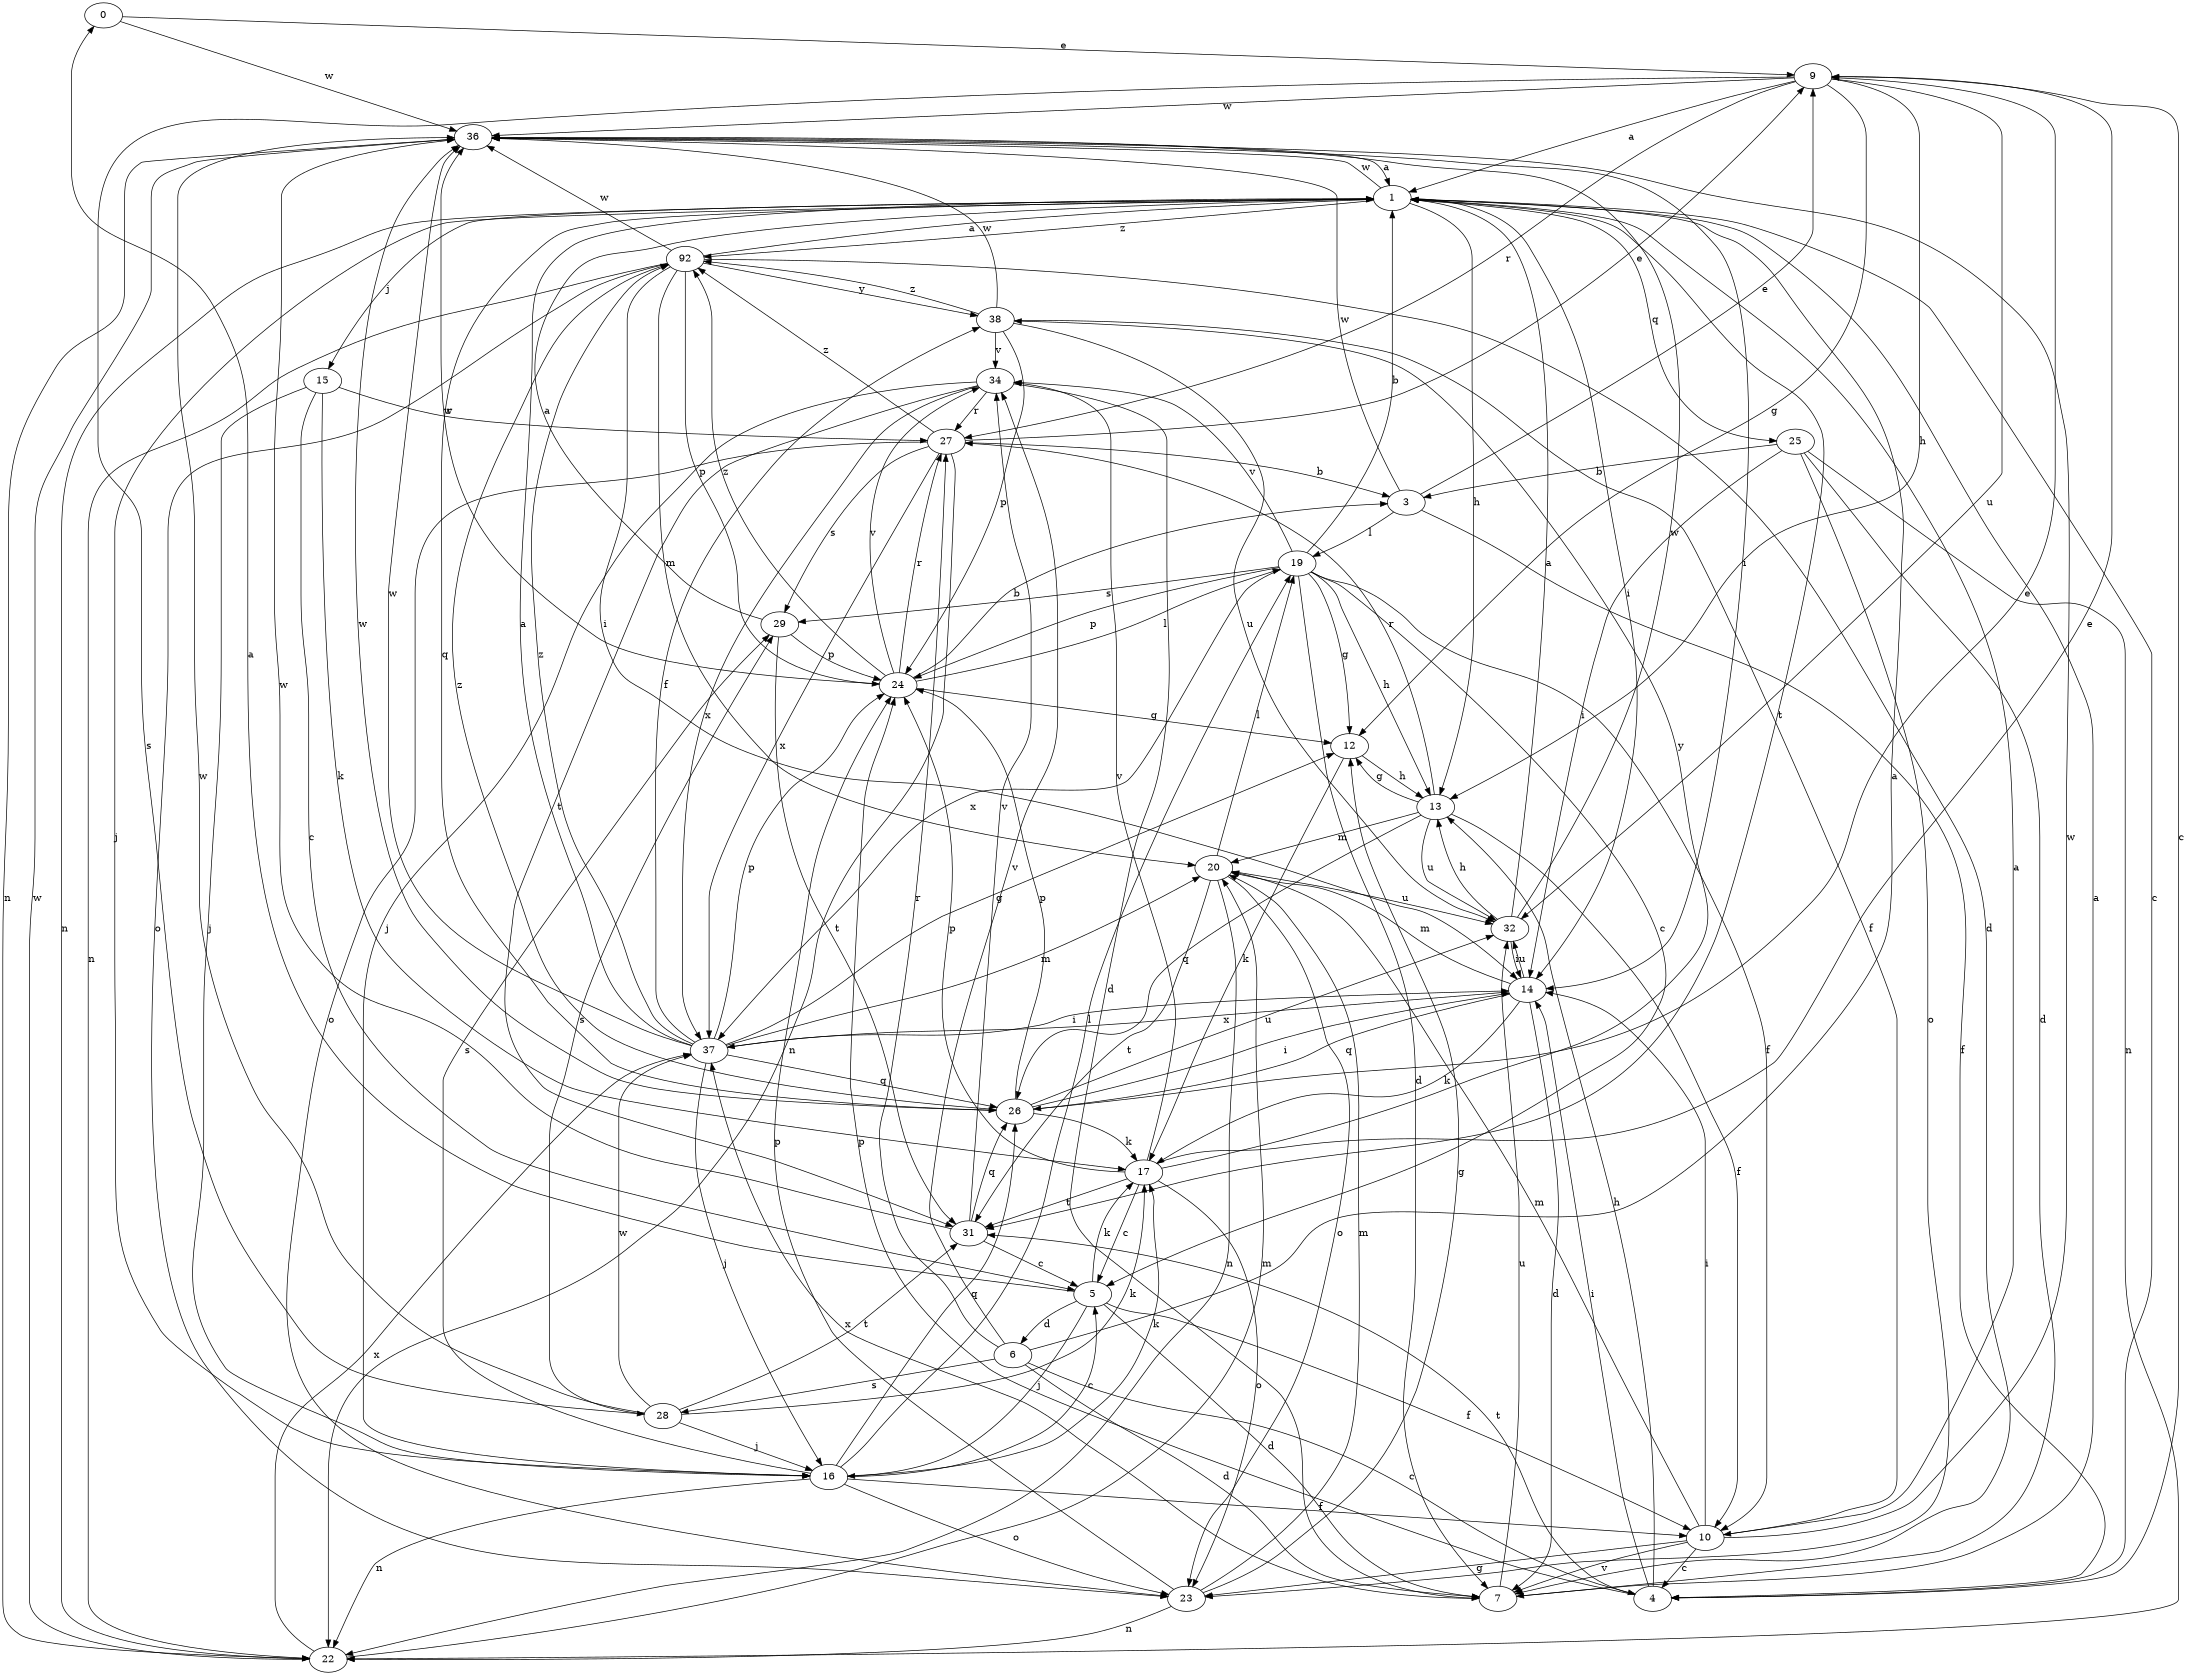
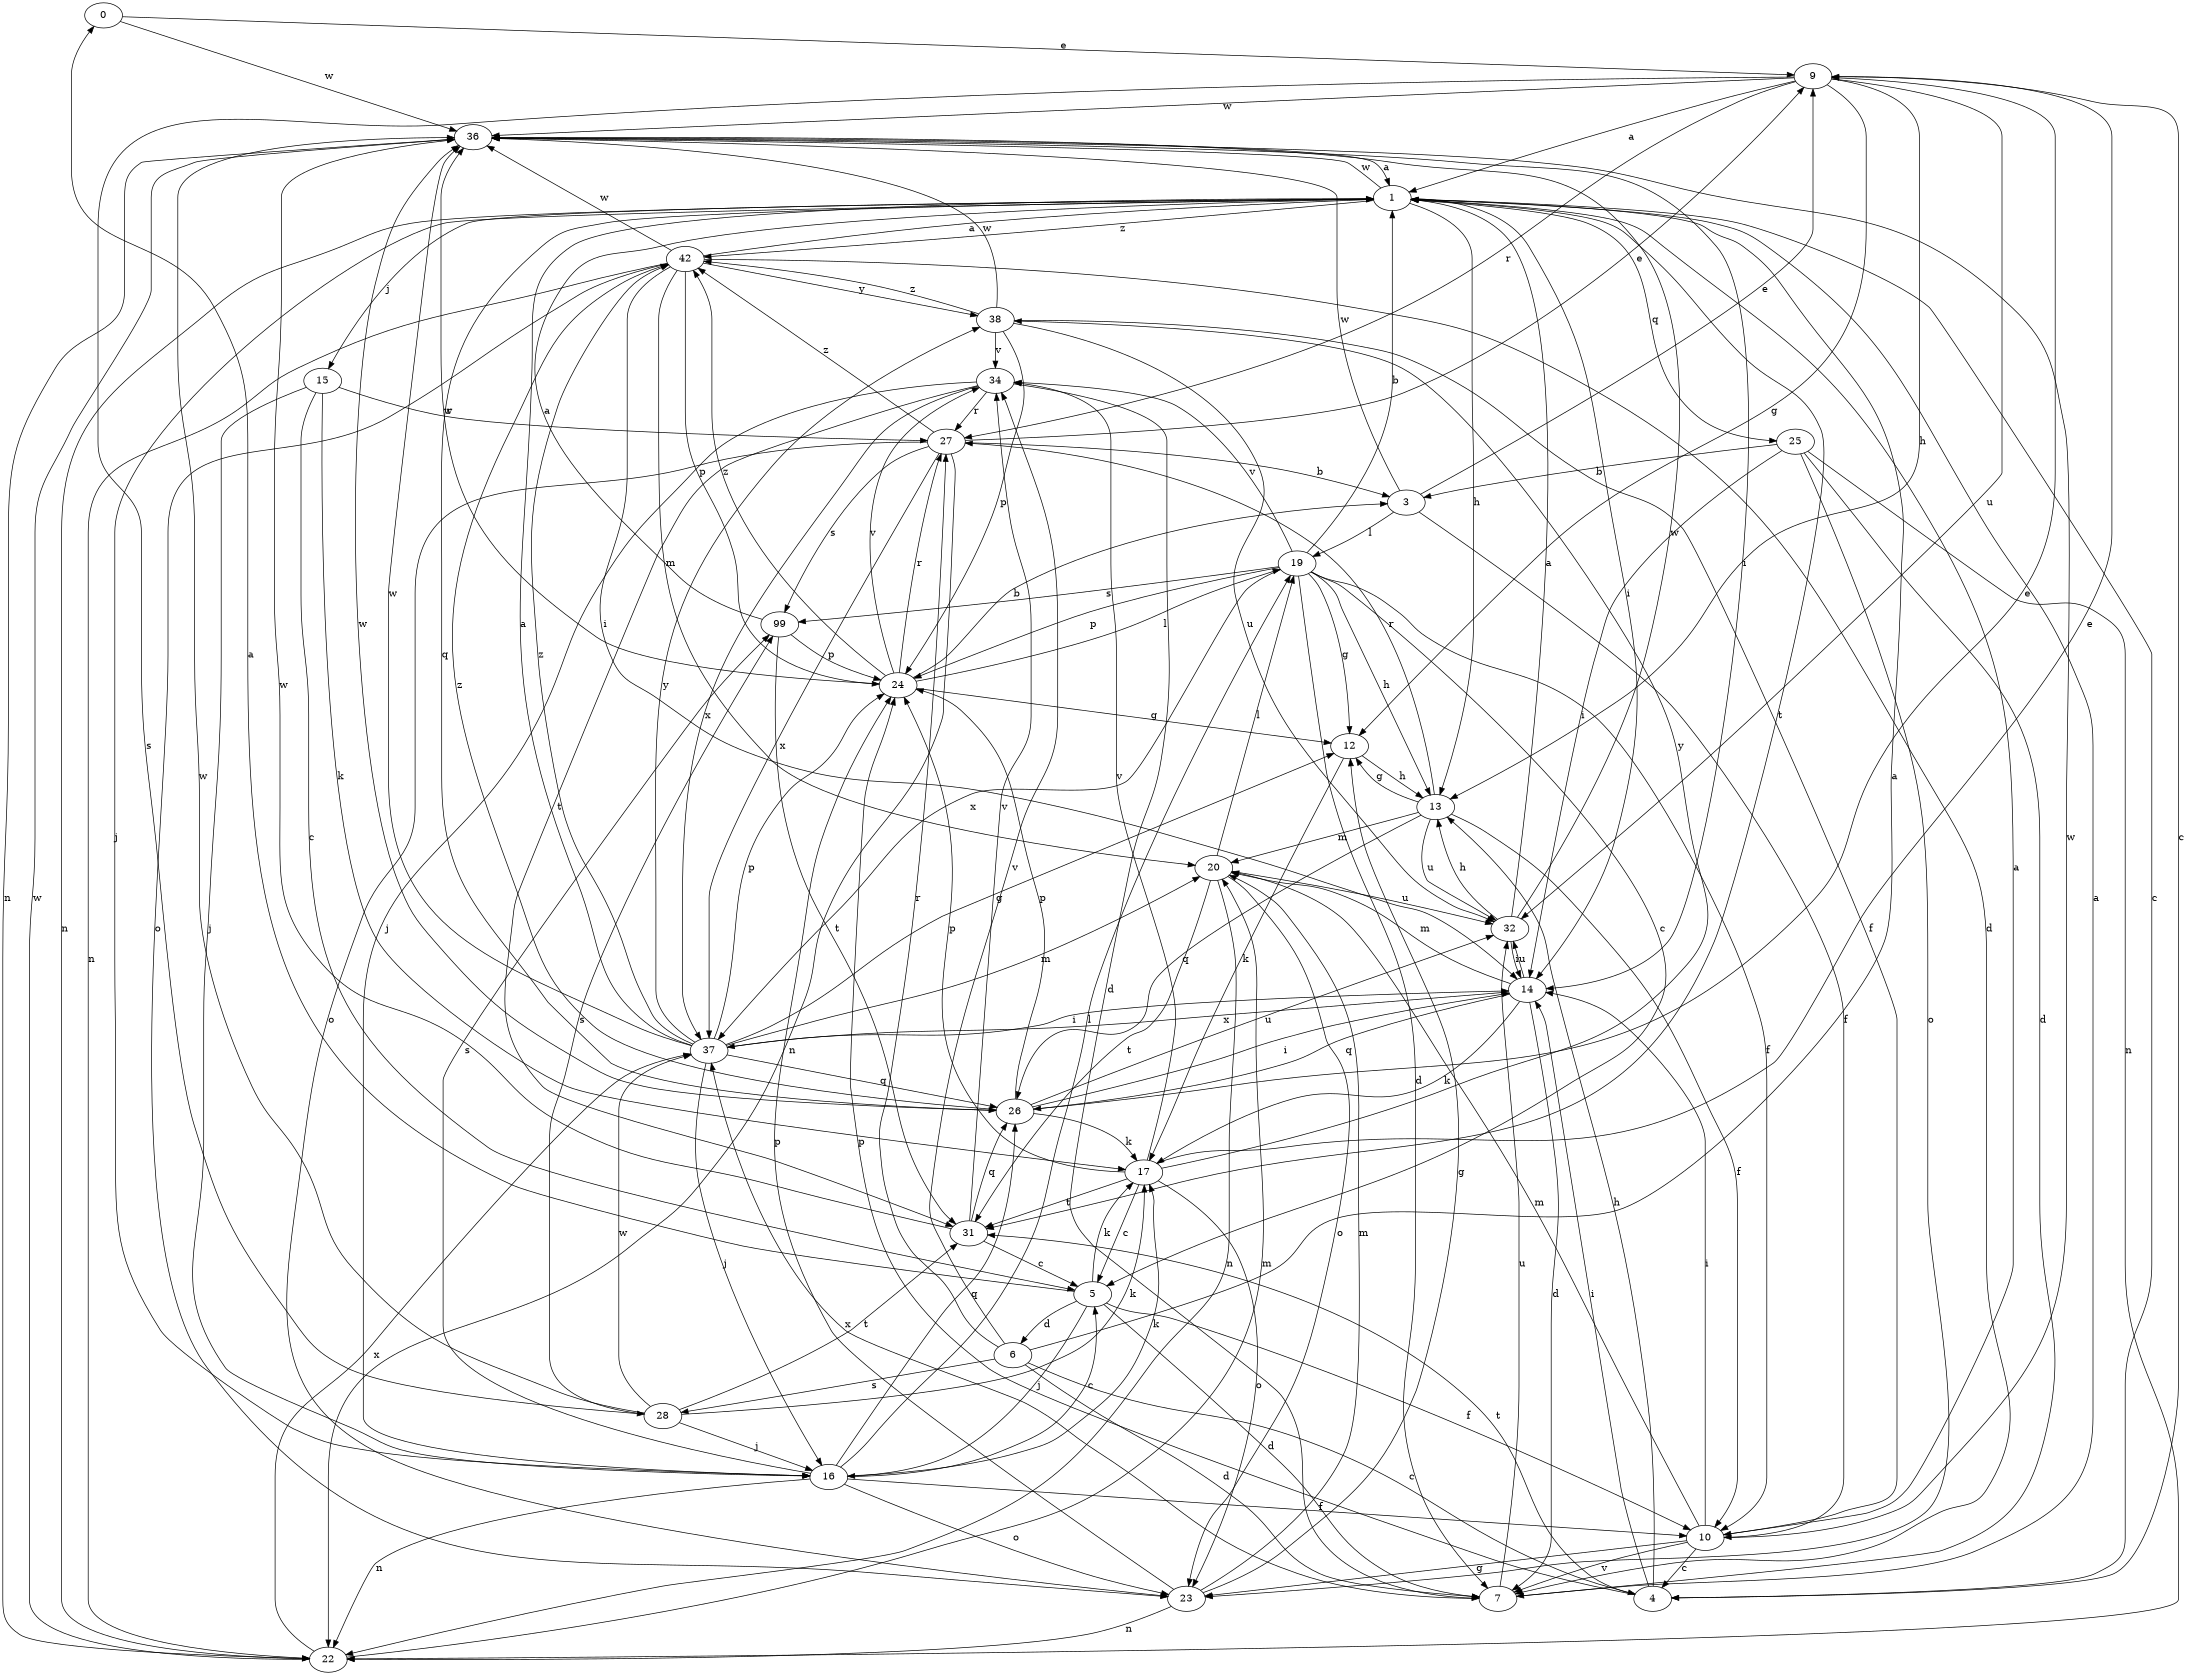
node "92": label "92" -> "42"
node "29": label "29" -> "99"
edge "37" -> "38": label "f" -> "y"
edge "3" -> "4": now "3" -> "10"
